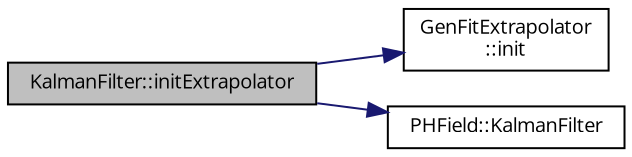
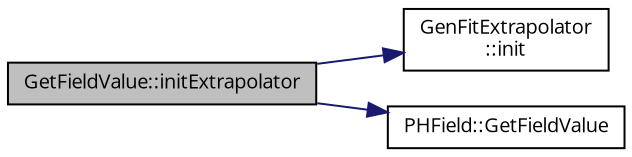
node "KalmanFilter::initExtrapolator": label "KalmanFilter::initExtrapolator" -> "GetFieldValue::initExtrapolator"
node "PHField::KalmanFilter": label "PHField::KalmanFilter" -> "PHField::GetFieldValue"
